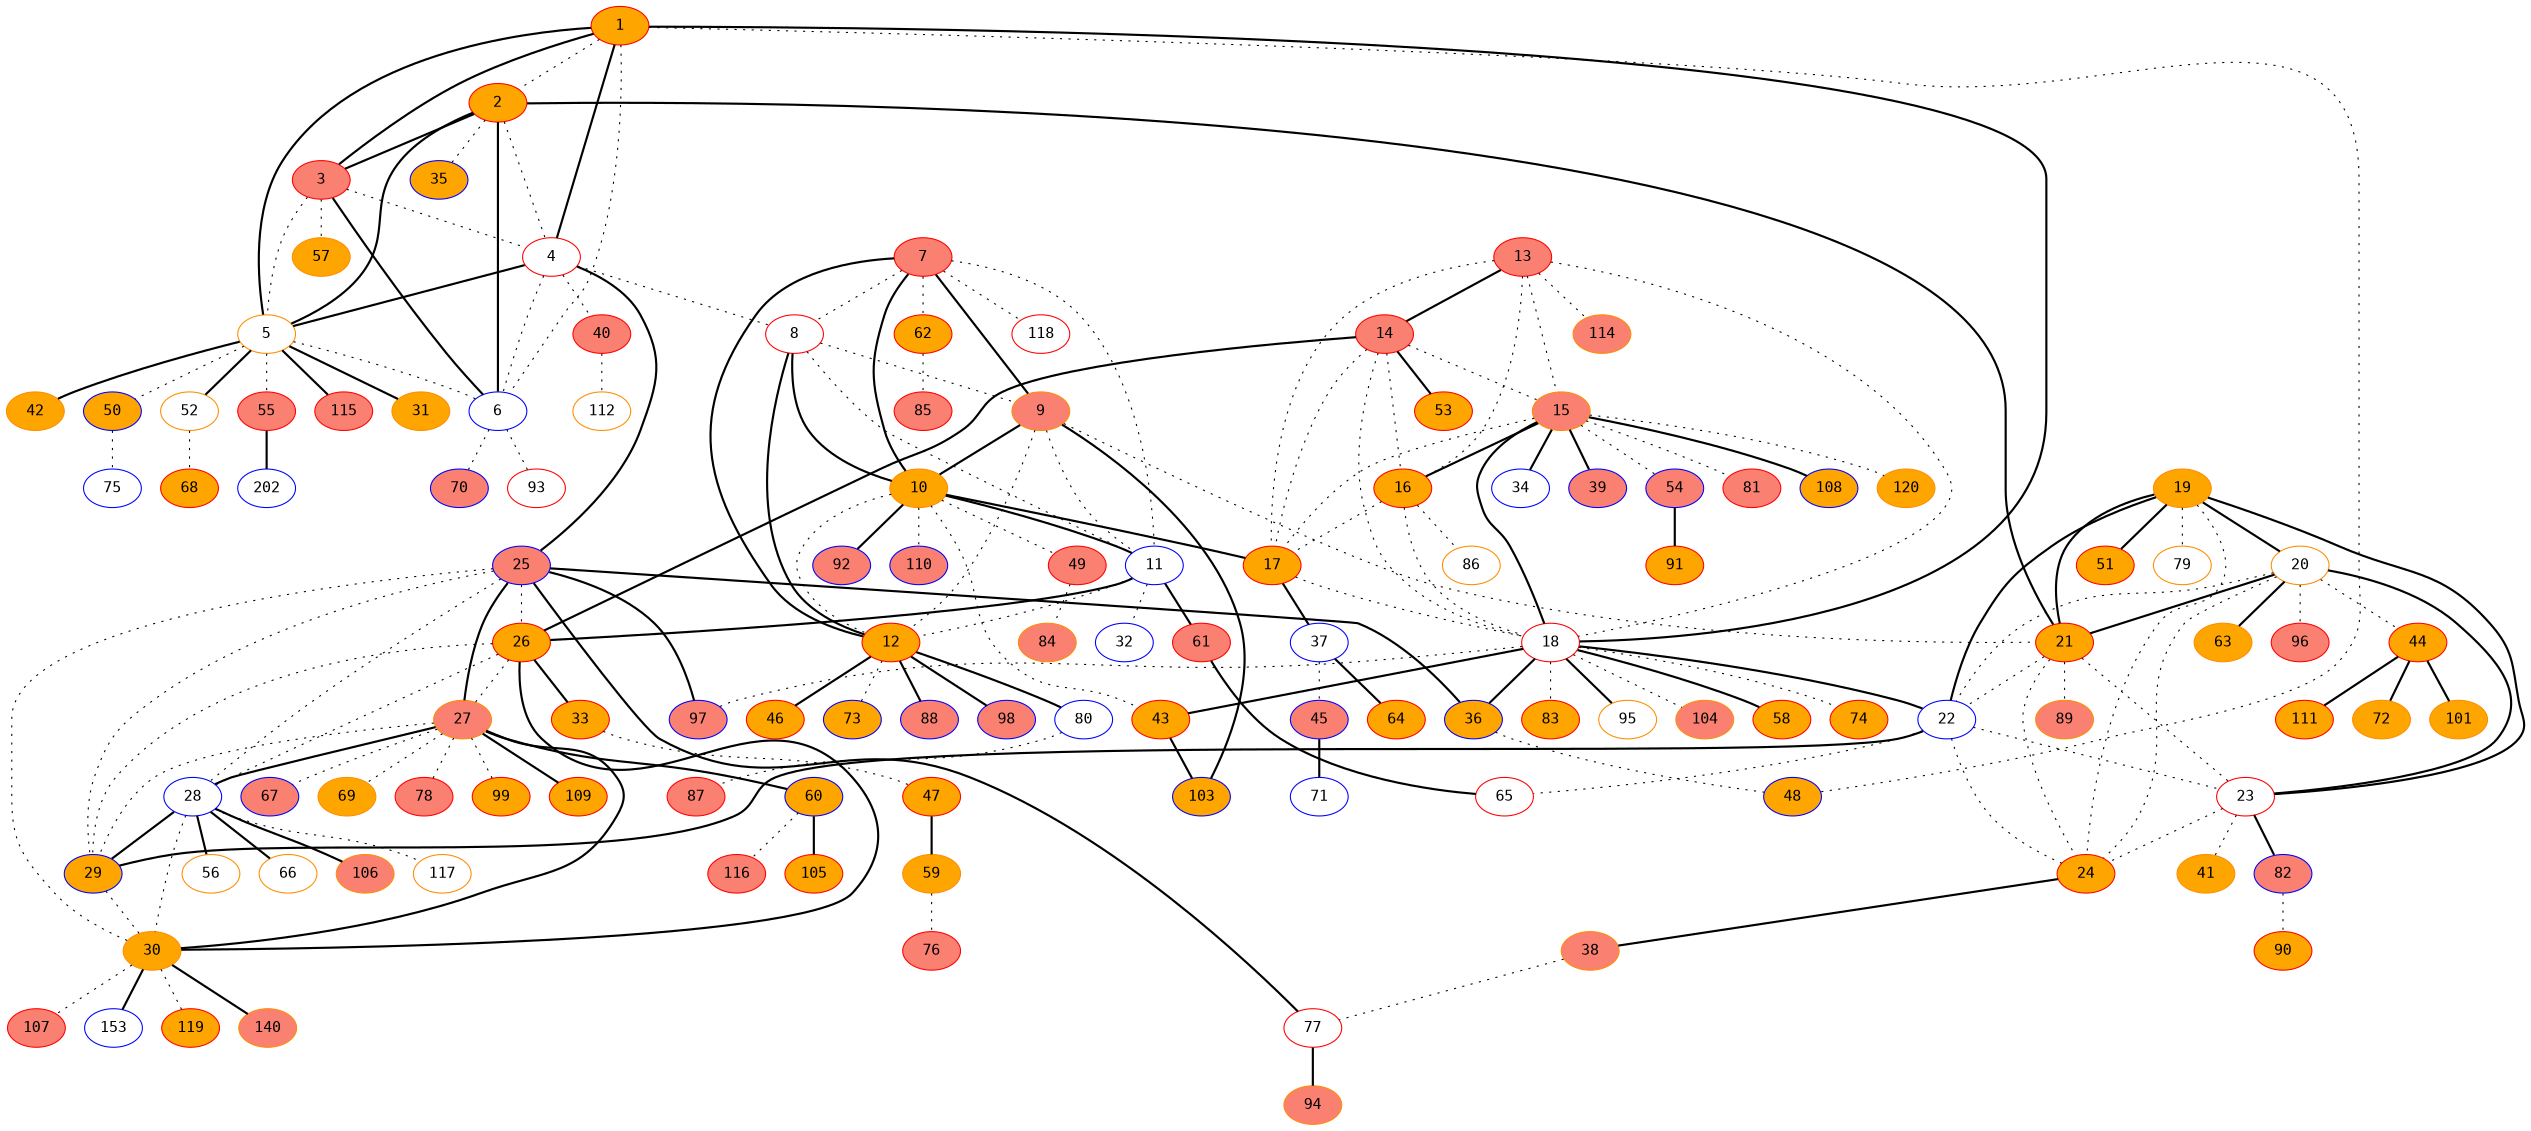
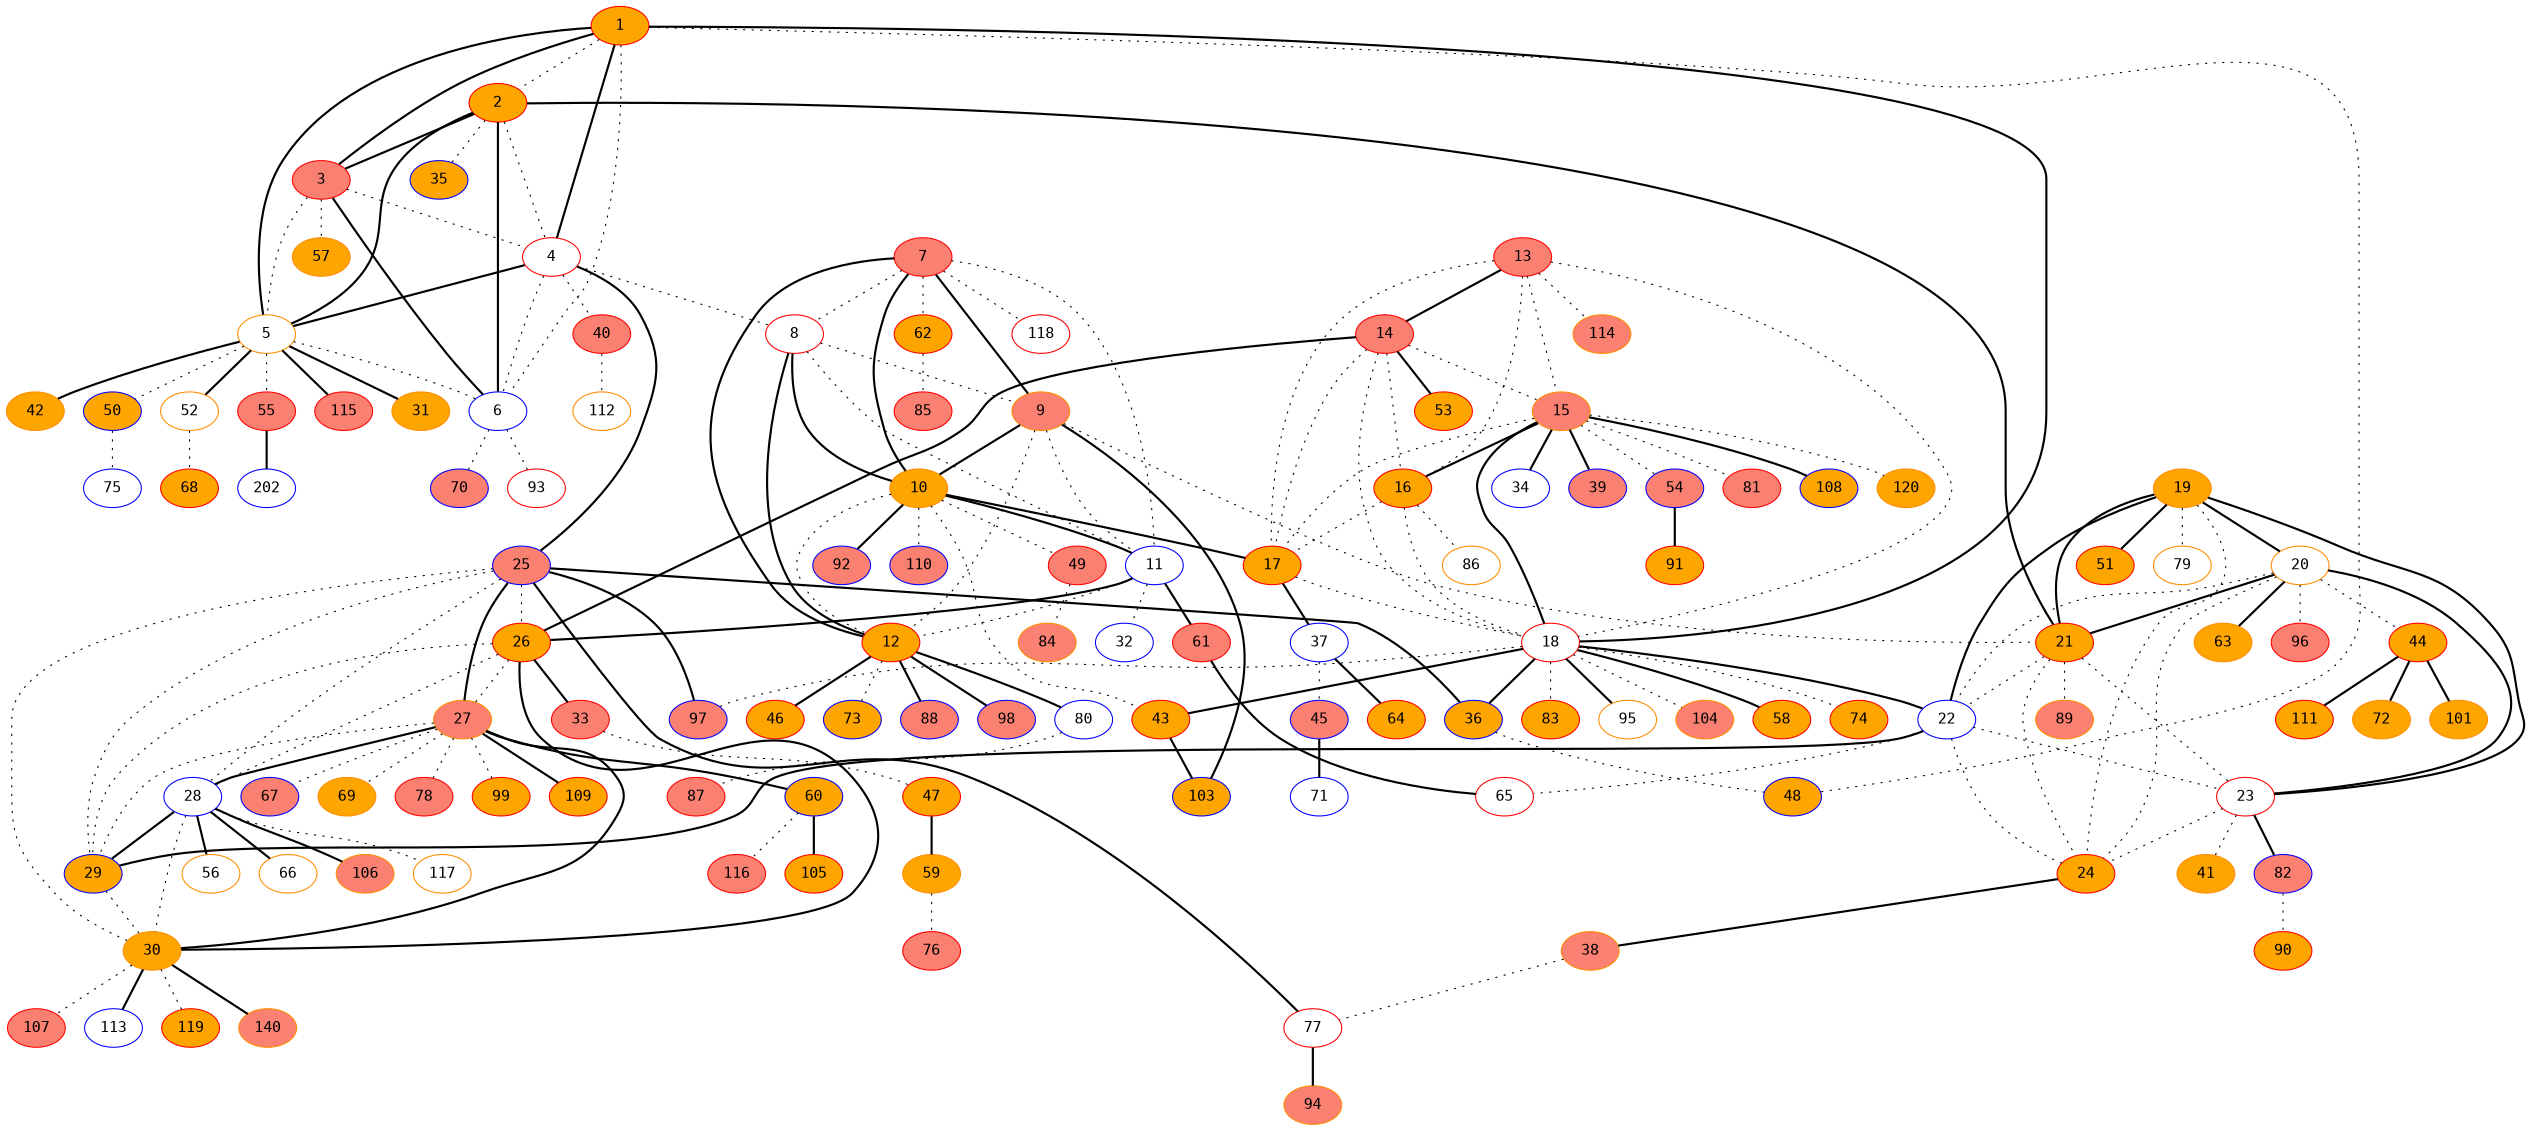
node "33": fillcolor orange -> salmon
node "153": label "153" -> "113"
